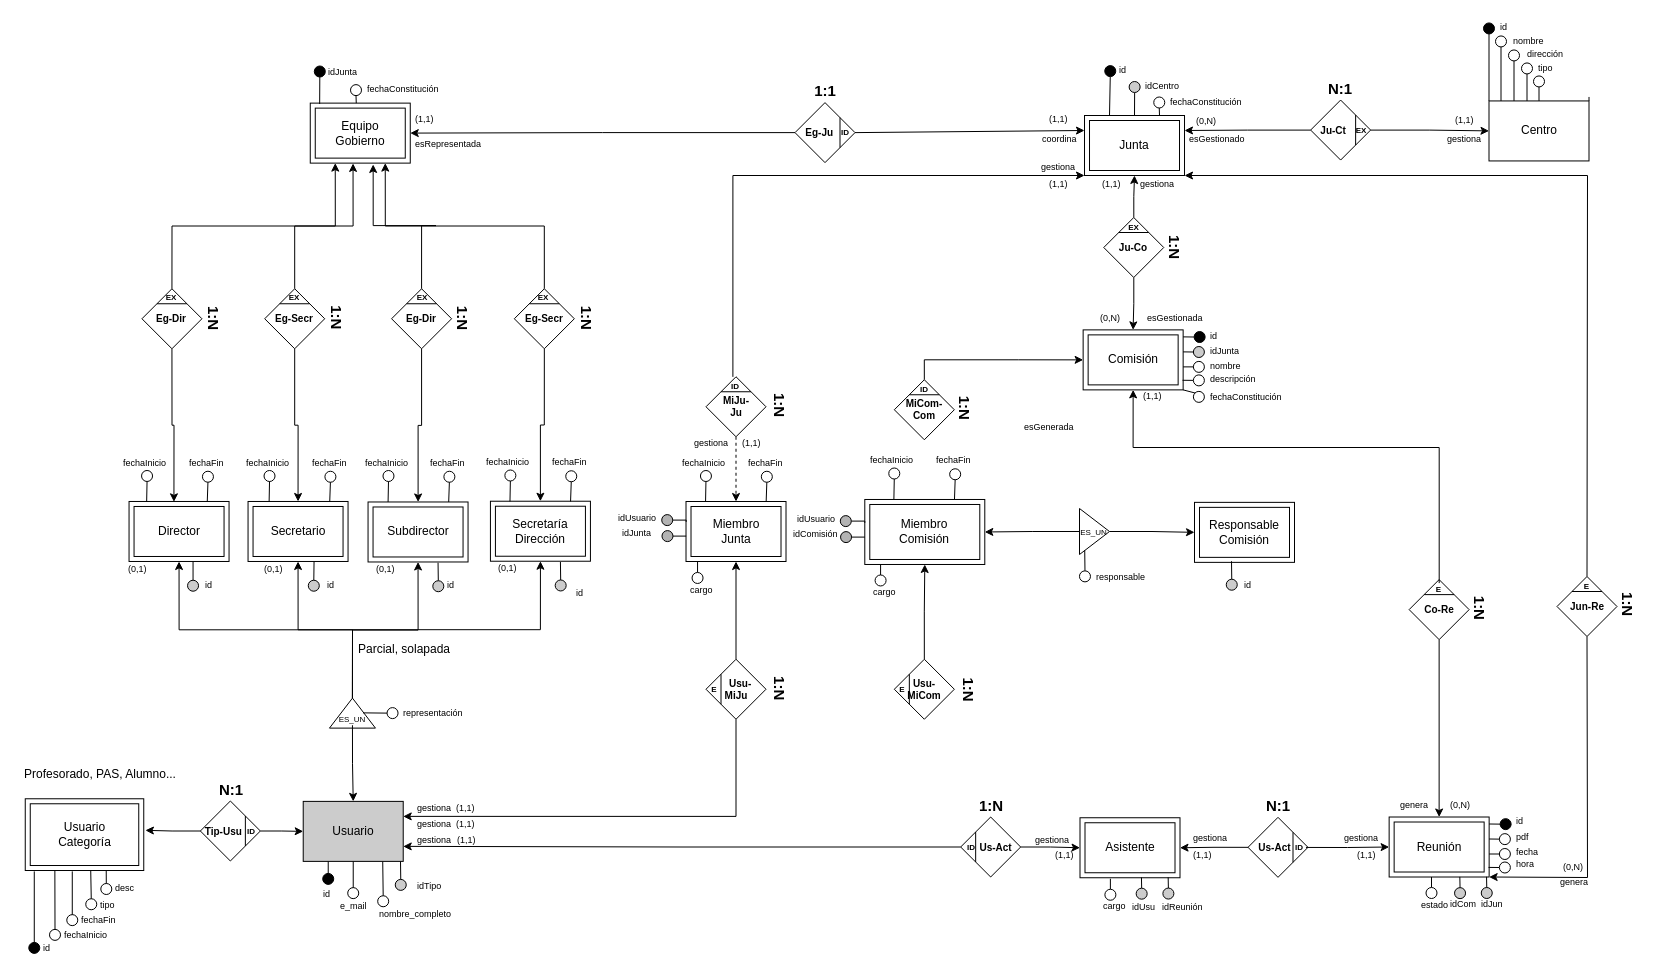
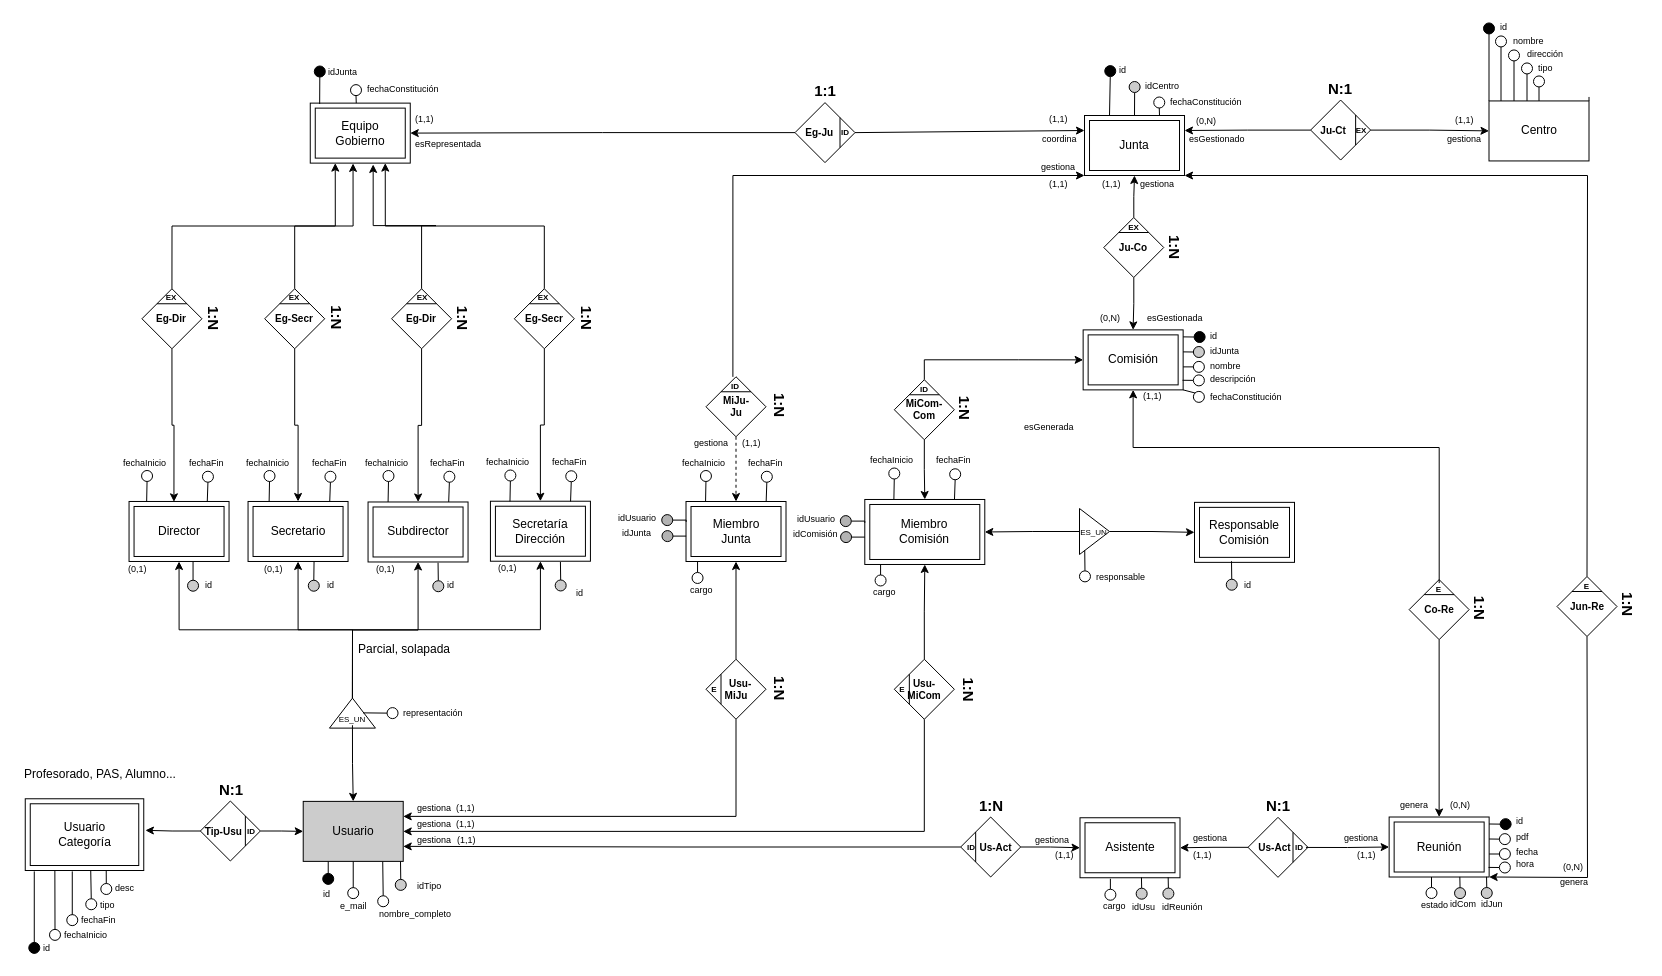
edge "MiCom- Com" -> "Miembro Comisión": added
edge "Usu- MiCom" -> "Usuario": added
